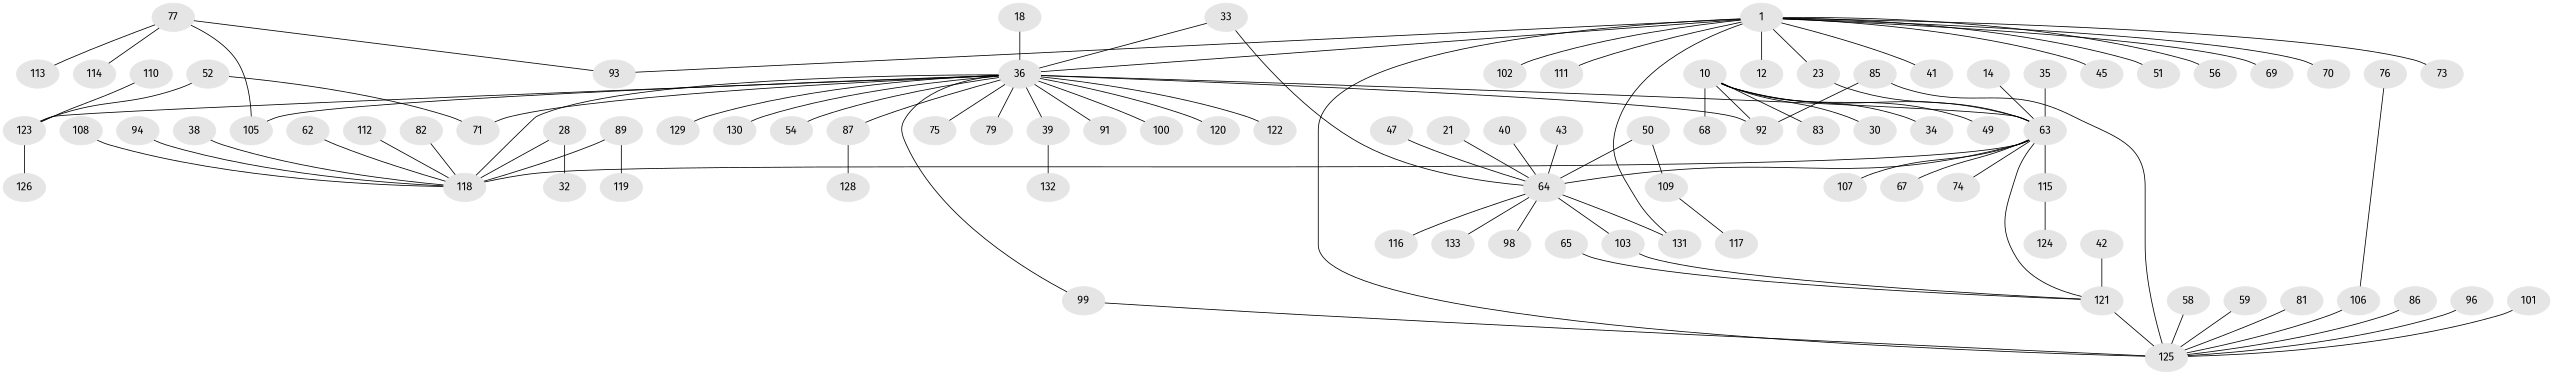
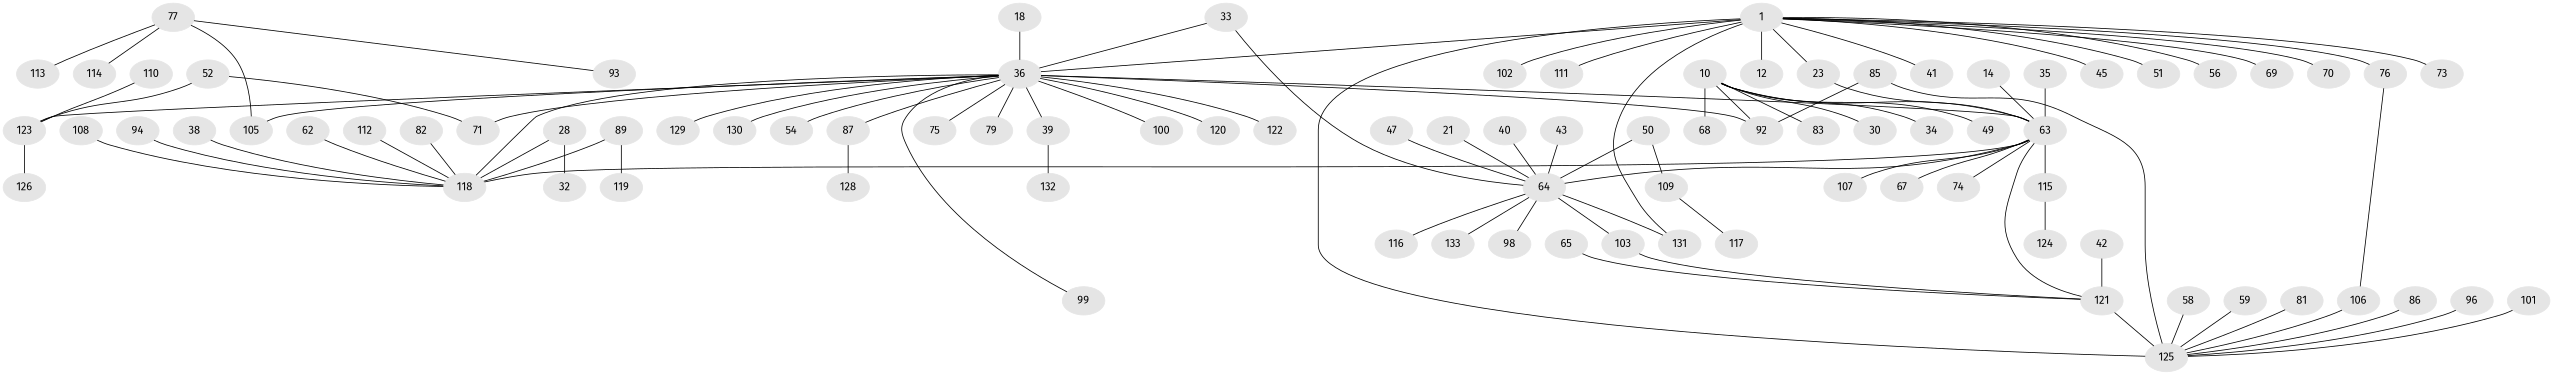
edge "1" -- "93": now "1" -- "76"
node "91": removed
edge "99" -- "125": removed
